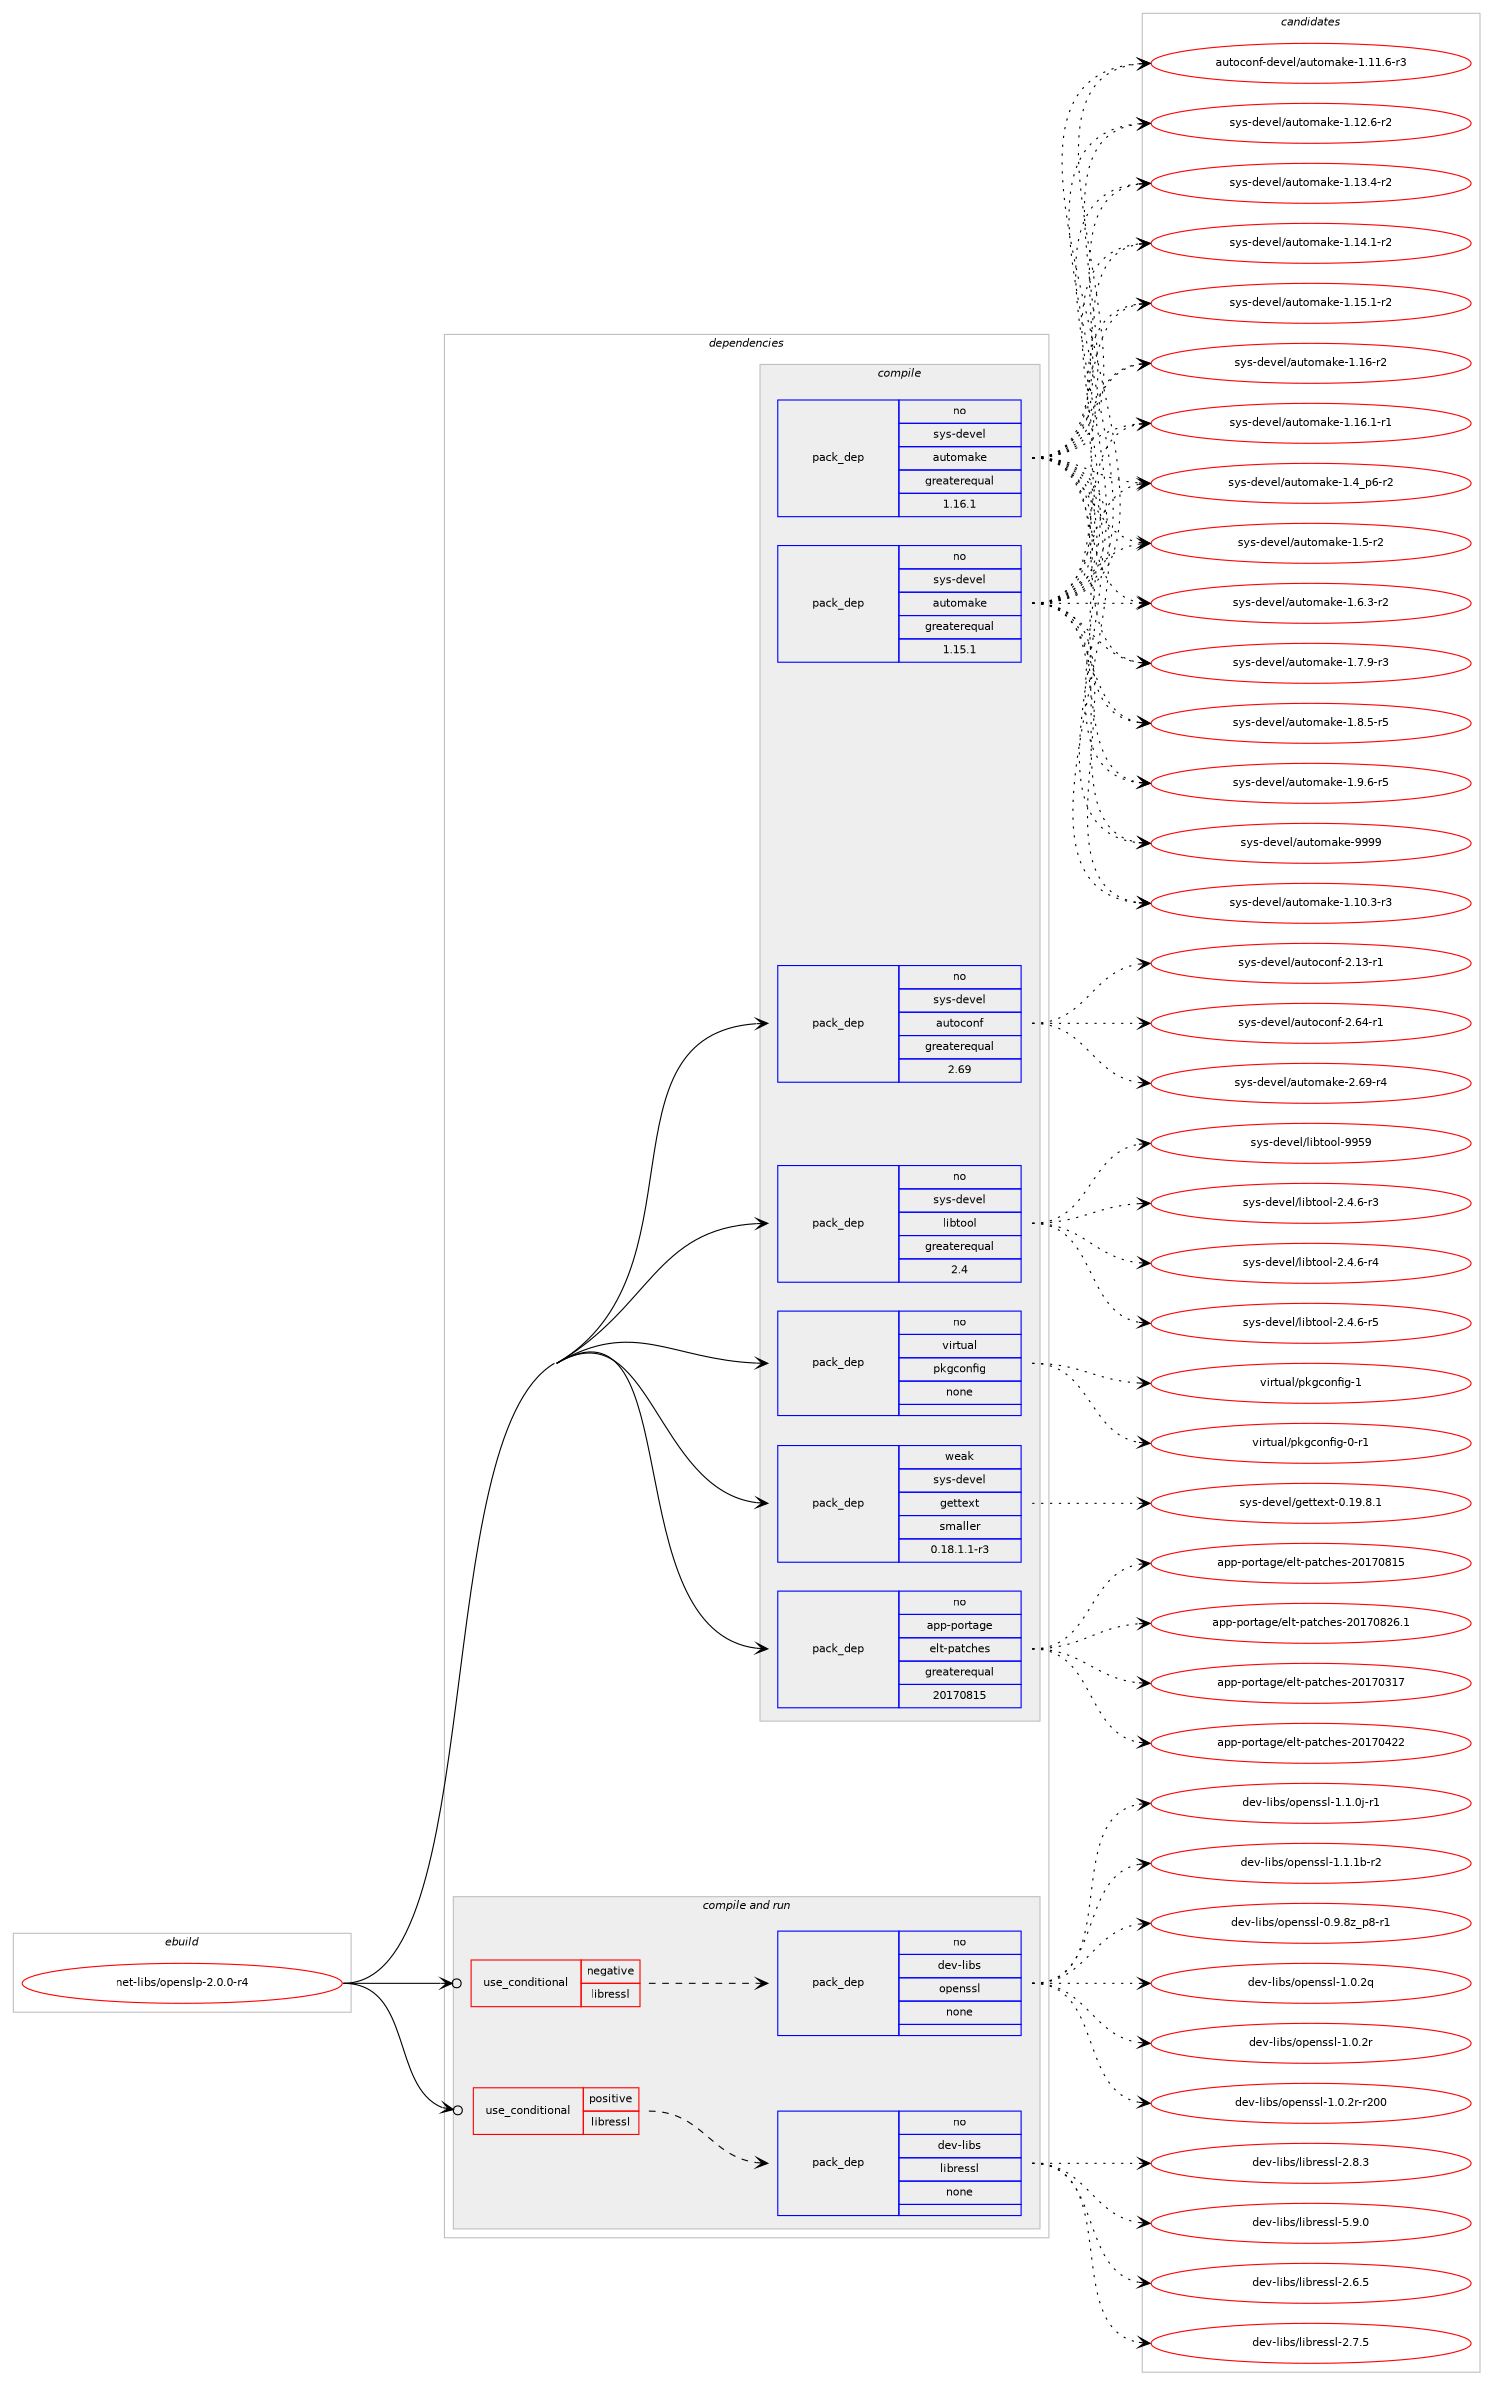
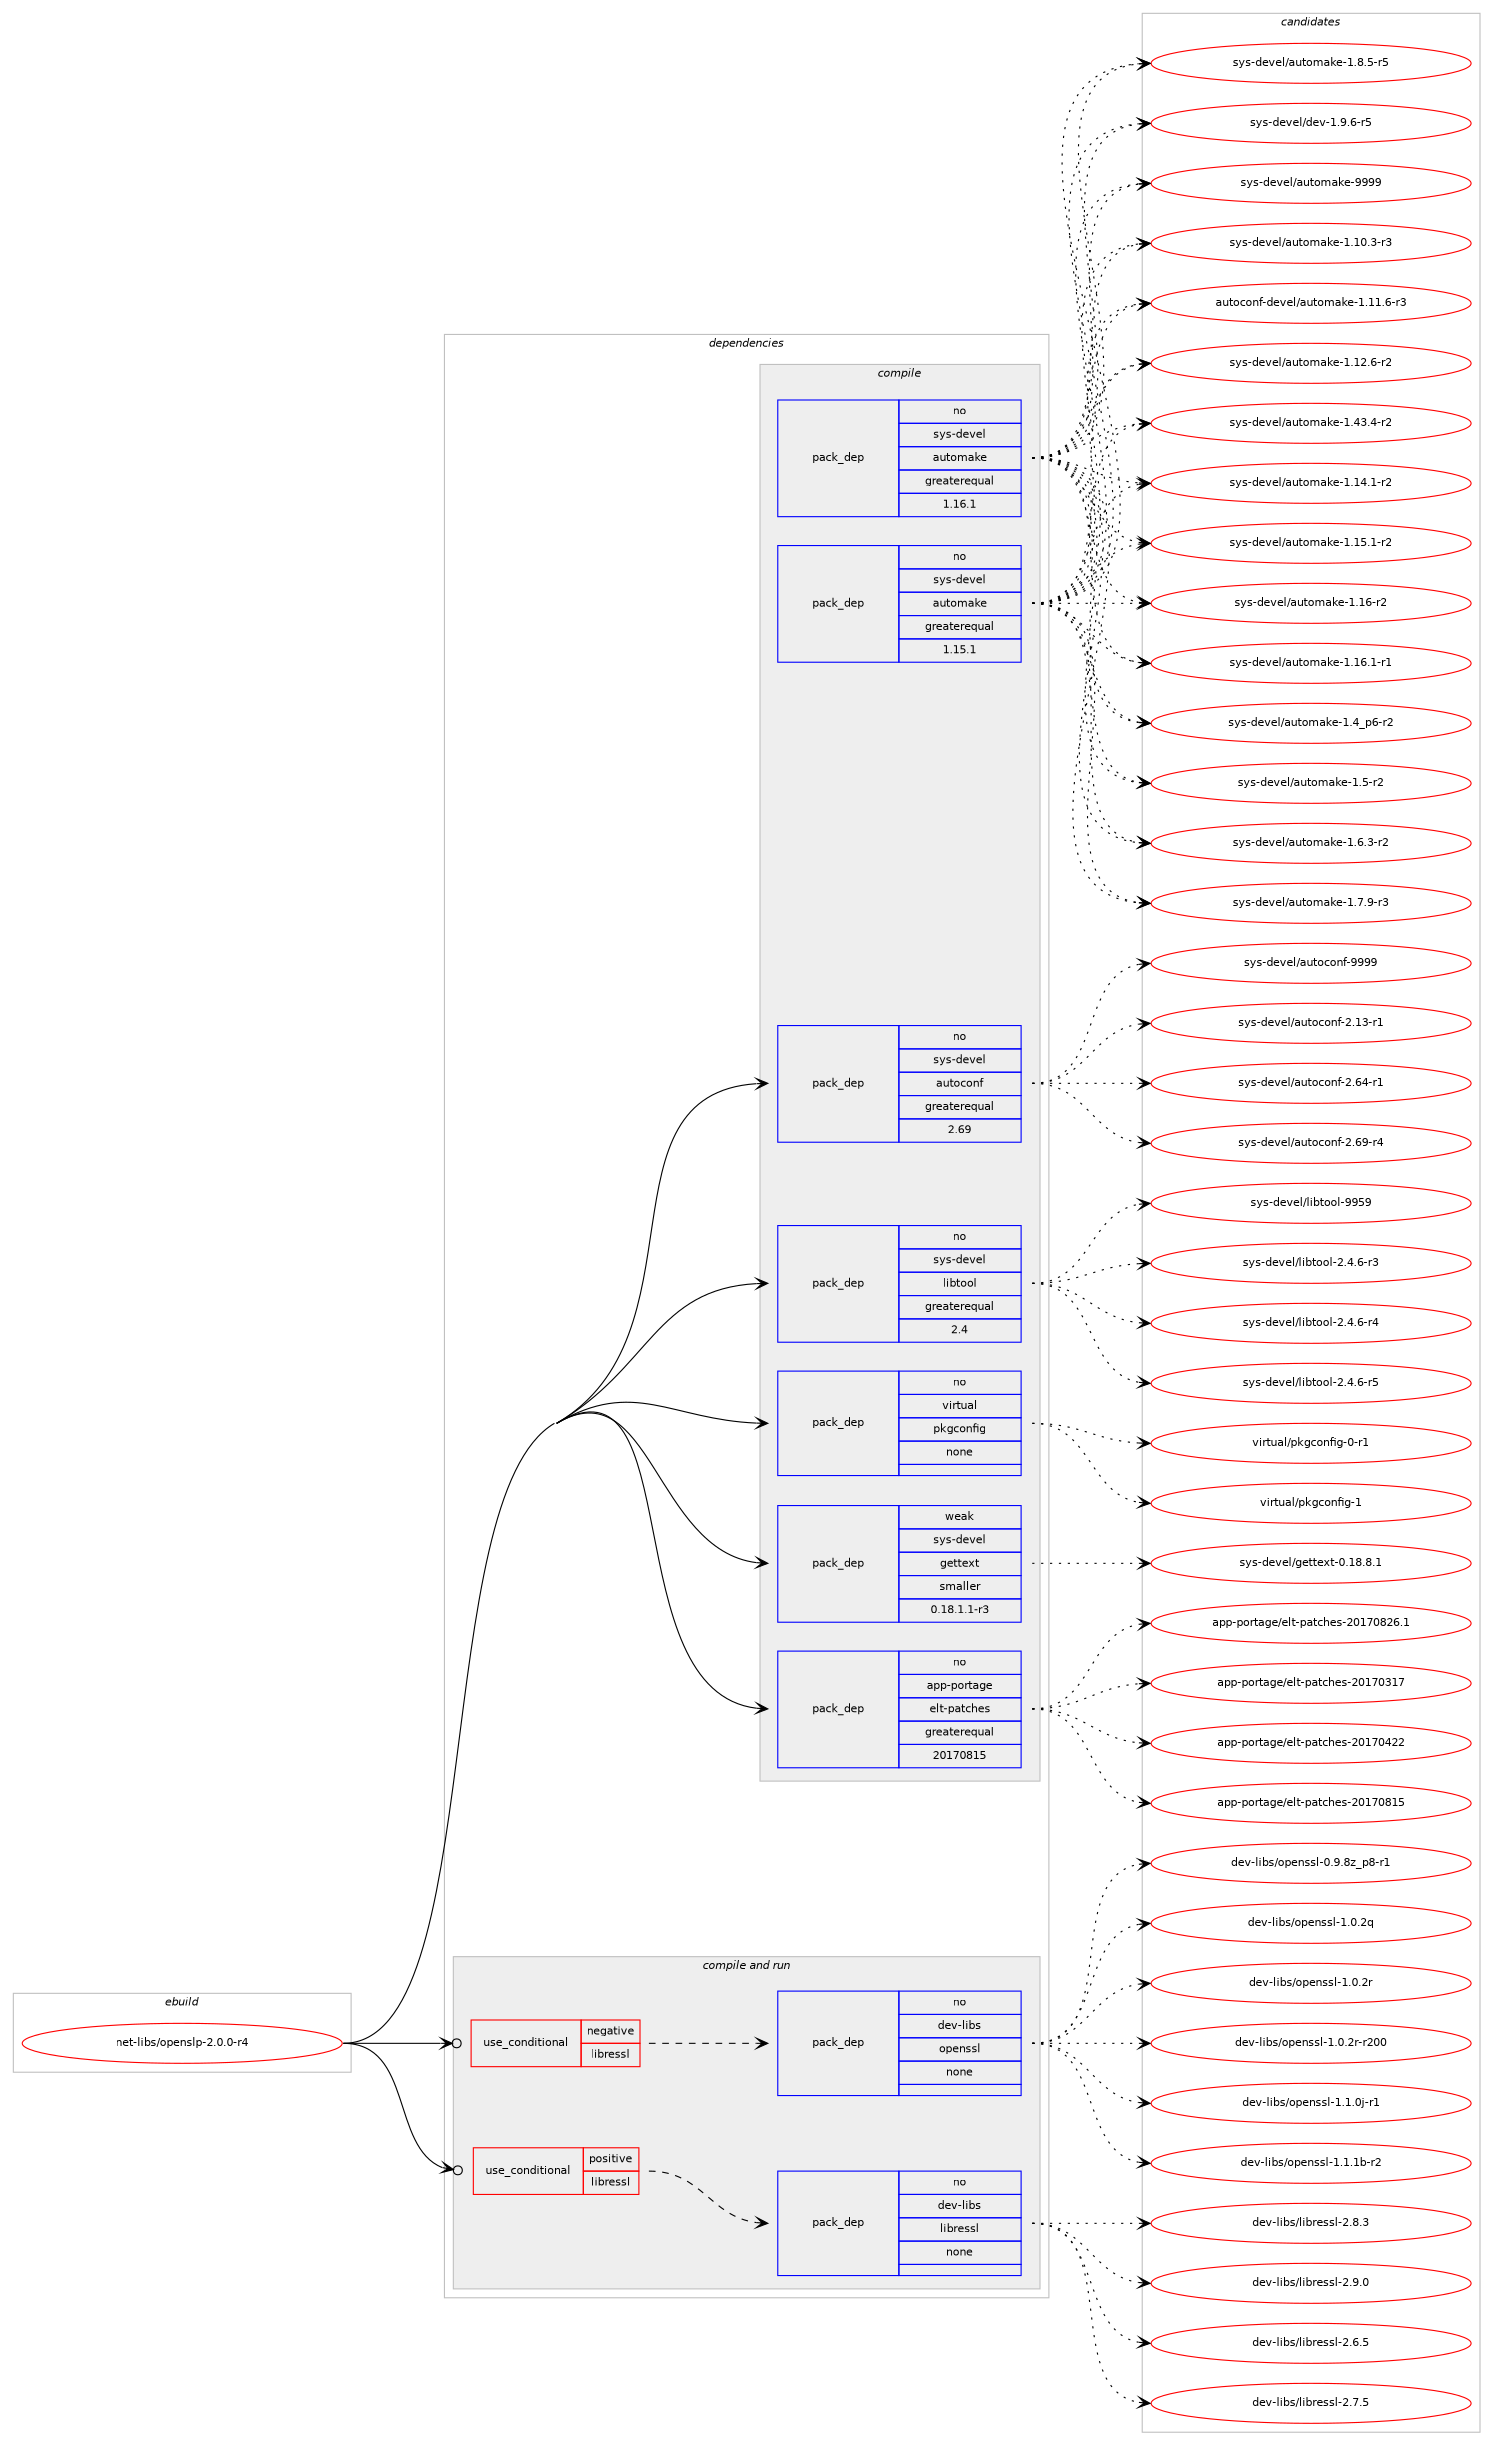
node "sys-devel/automake-1.13.4-r2": label "sys-devel/automake-1.13.4-r2" -> "sys-devel/automake-1.43.4-r2"
node "sys-devel/automake-1.9.6-r5": label "sys-devel/automake-1.9.6-r5" -> "sys-devel/dev-1.9.6-r5"
node "sys-devel/autoconf-9999": added
node "sys-devel/automake-2.69-r4": label "sys-devel/automake-2.69-r4" -> "sys-devel/autoconf-2.69-r4"
node "sys-devel/gettext-0.19.8.1": label "sys-devel/gettext-0.19.8.1" -> "sys-devel/gettext-0.18.8.1"
node "dev-libs/libressl-5.9.0": label "dev-libs/libressl-5.9.0" -> "dev-libs/libressl-2.9.0"
